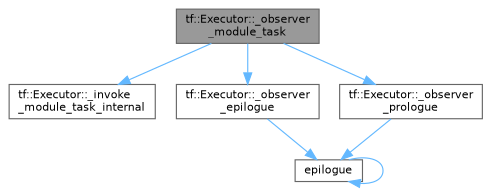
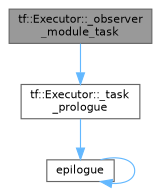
node "tf::Executor::_invoke _module_task_internal": removed
node "tf::Executor::_observer _epilogue": removed
node "tf::Executor::_observer _prologue": label "tf::Executor::_observer _prologue" -> "tf::Executor::_task _prologue"
